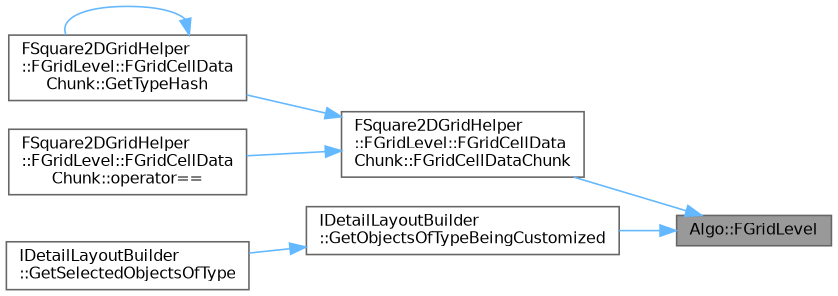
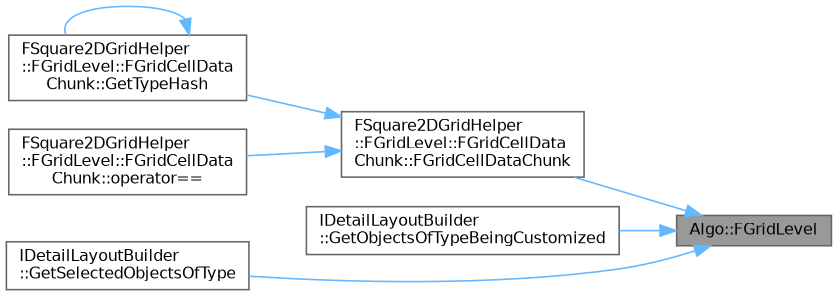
edge "IDetailLayoutBuilder ::GetSelectedObjectsOfType" -> "IDetailLayoutBuilder ::GetObjectsOfTypeBeingCustomized": now "IDetailLayoutBuilder ::GetSelectedObjectsOfType" -> "Algo::FGridLevel"
